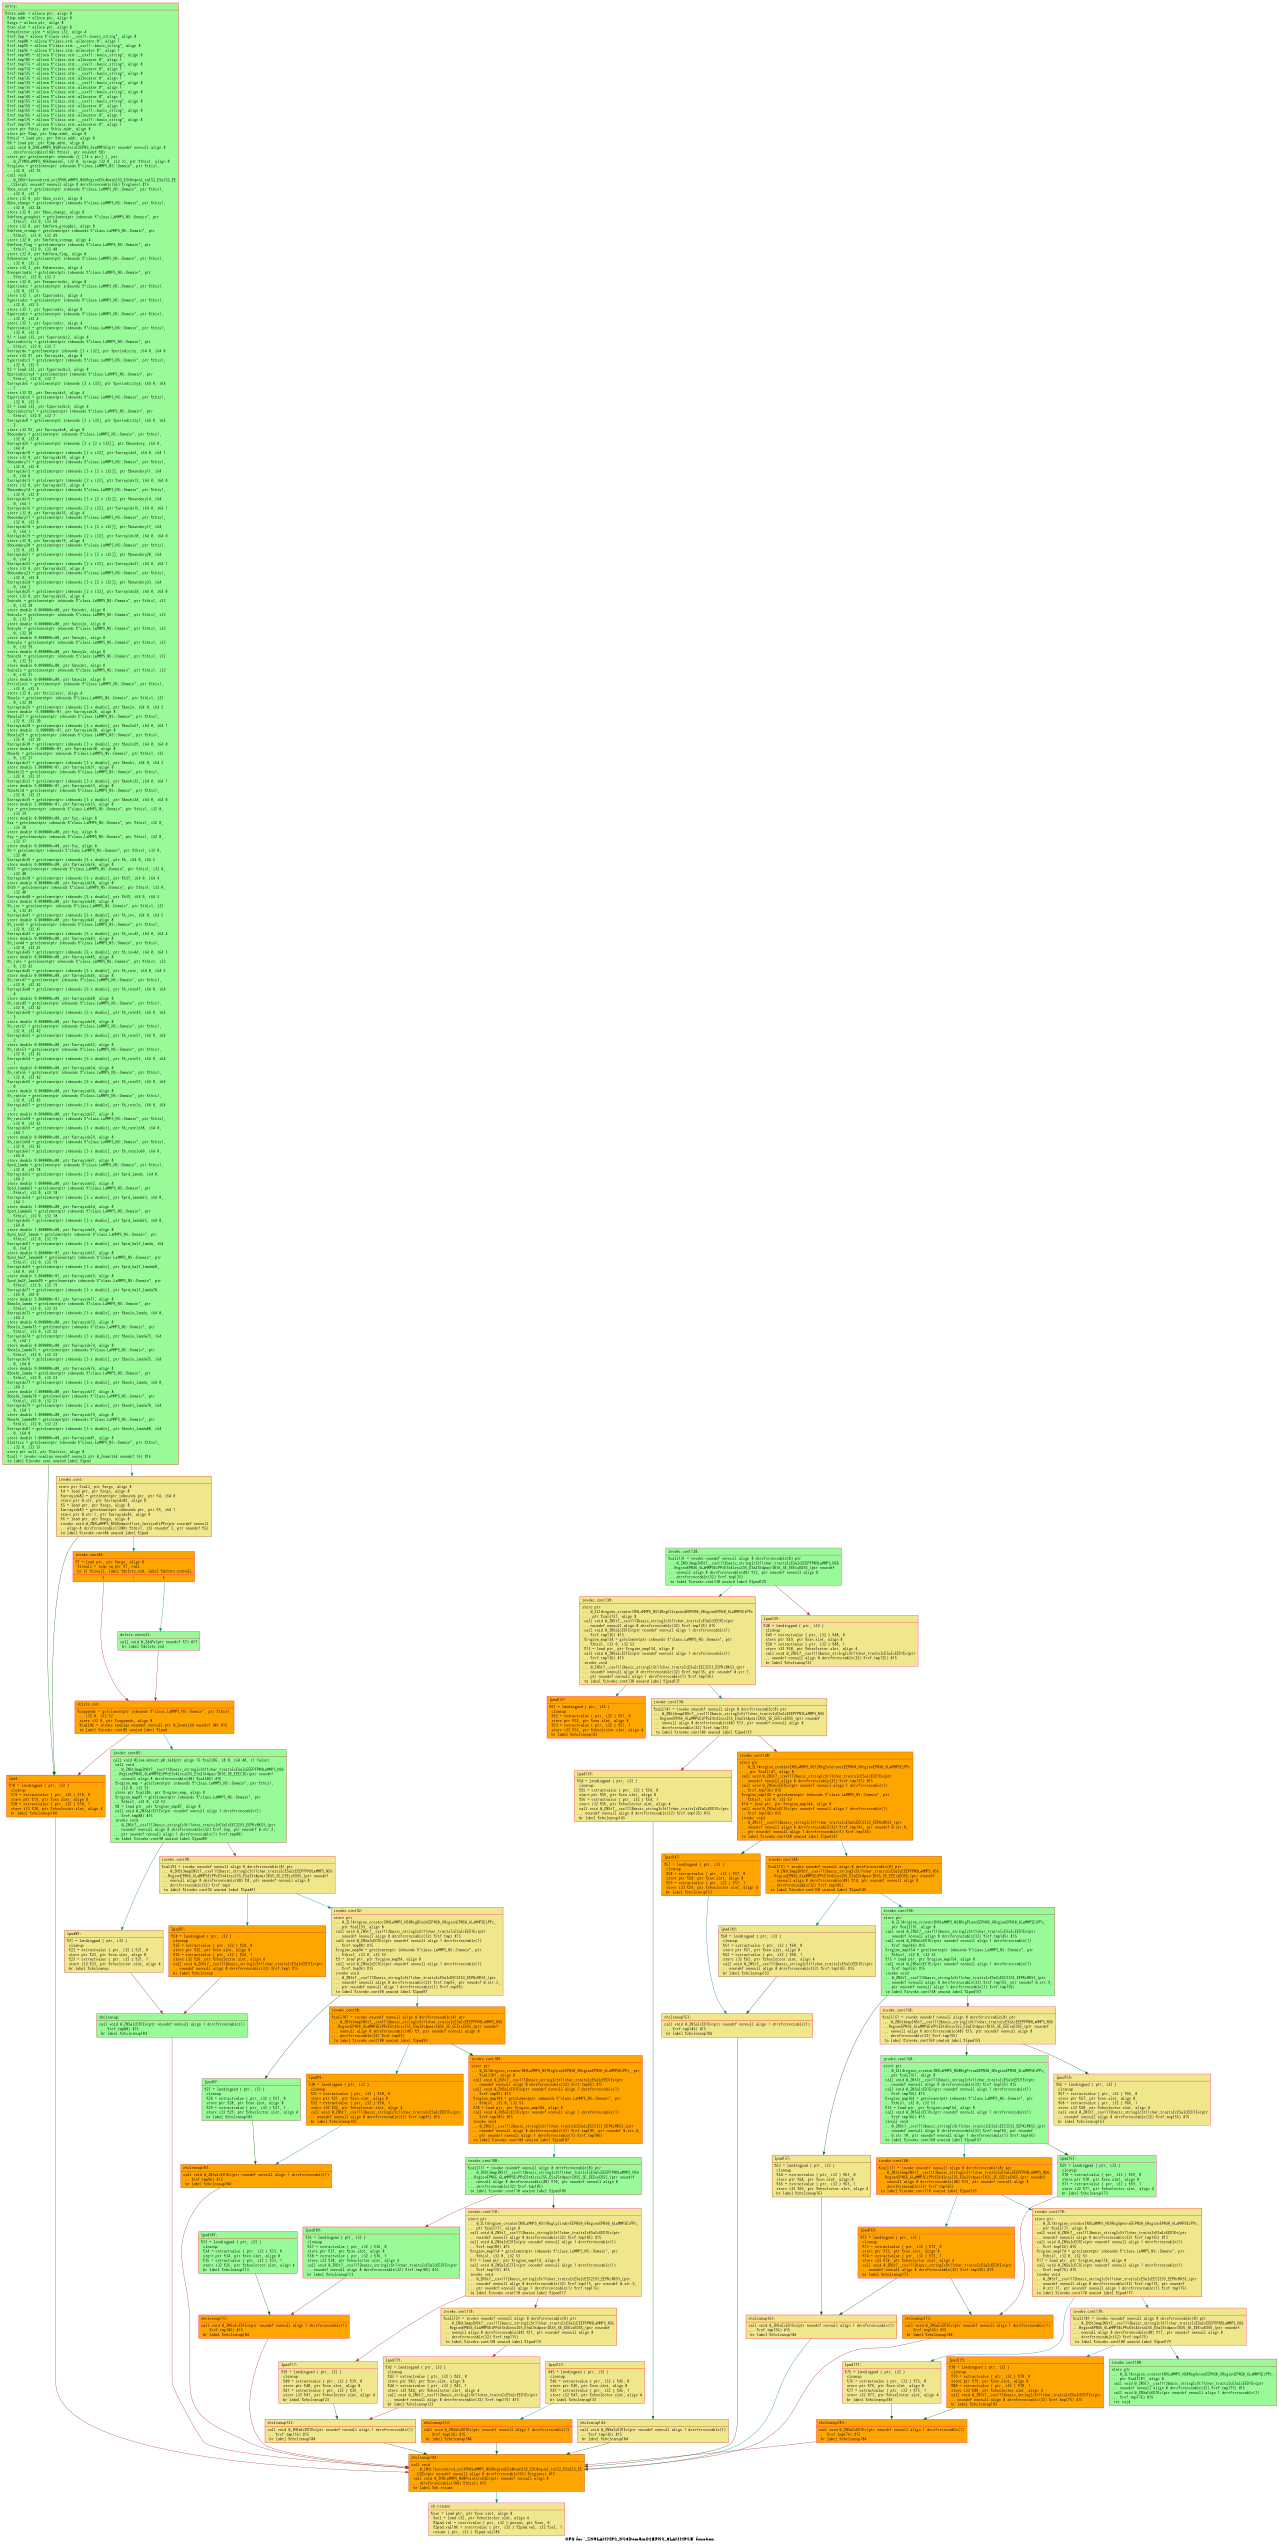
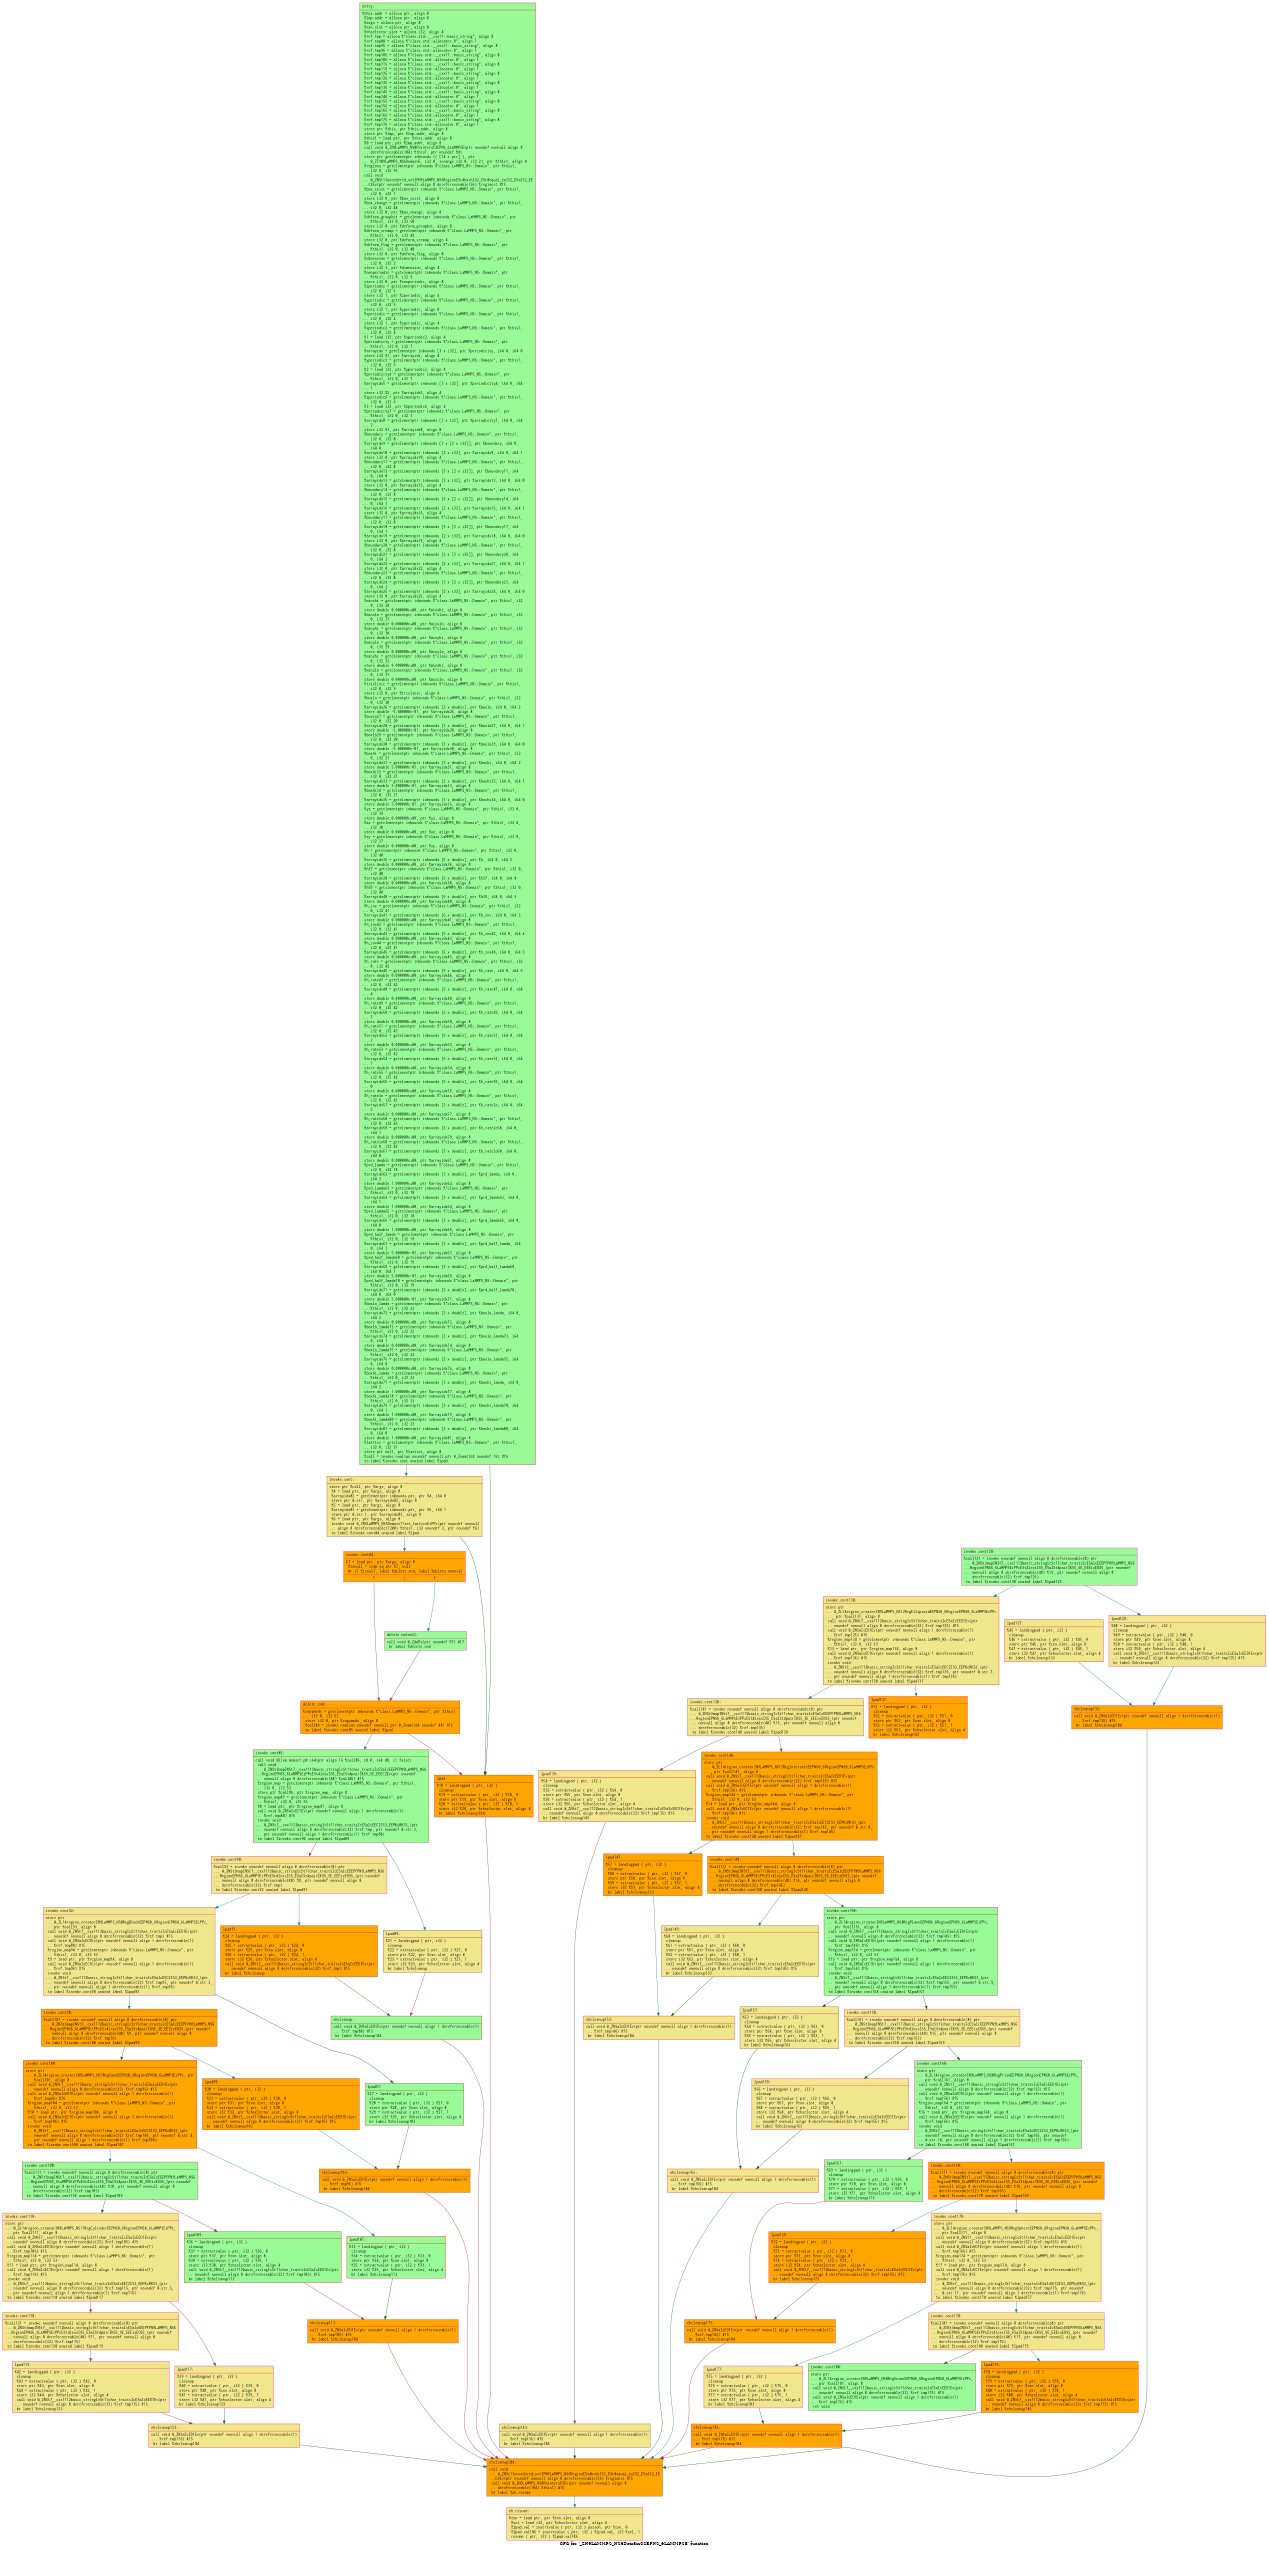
edge "invoke.cont128:" -> "lpad129:": color brown -> teal
edge "lpad129:" -> "ehcleanup133:": added
edge "lpad139:" -> "ehcleanup143:": color darkgreen -> brown
node "invoke.cont160:": text "isnull void" -> "invoke void"
edge "invoke.cont100:" -> "lpad107:": added
edge "lpad169:" -> "ehcleanup163:": now "lpad159:" -> "ehcleanup163:"
